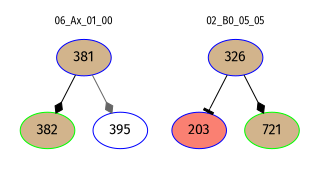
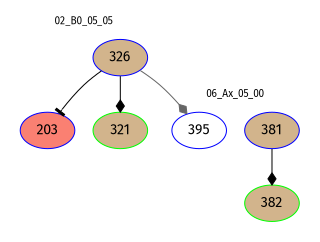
cluster "06_Ax_01_00": label "06_Ax_01_00" -> "06_Ax_05_00"
edge "381" -> "395": now "326" -> "395"
node "721": label "721" -> "321"
